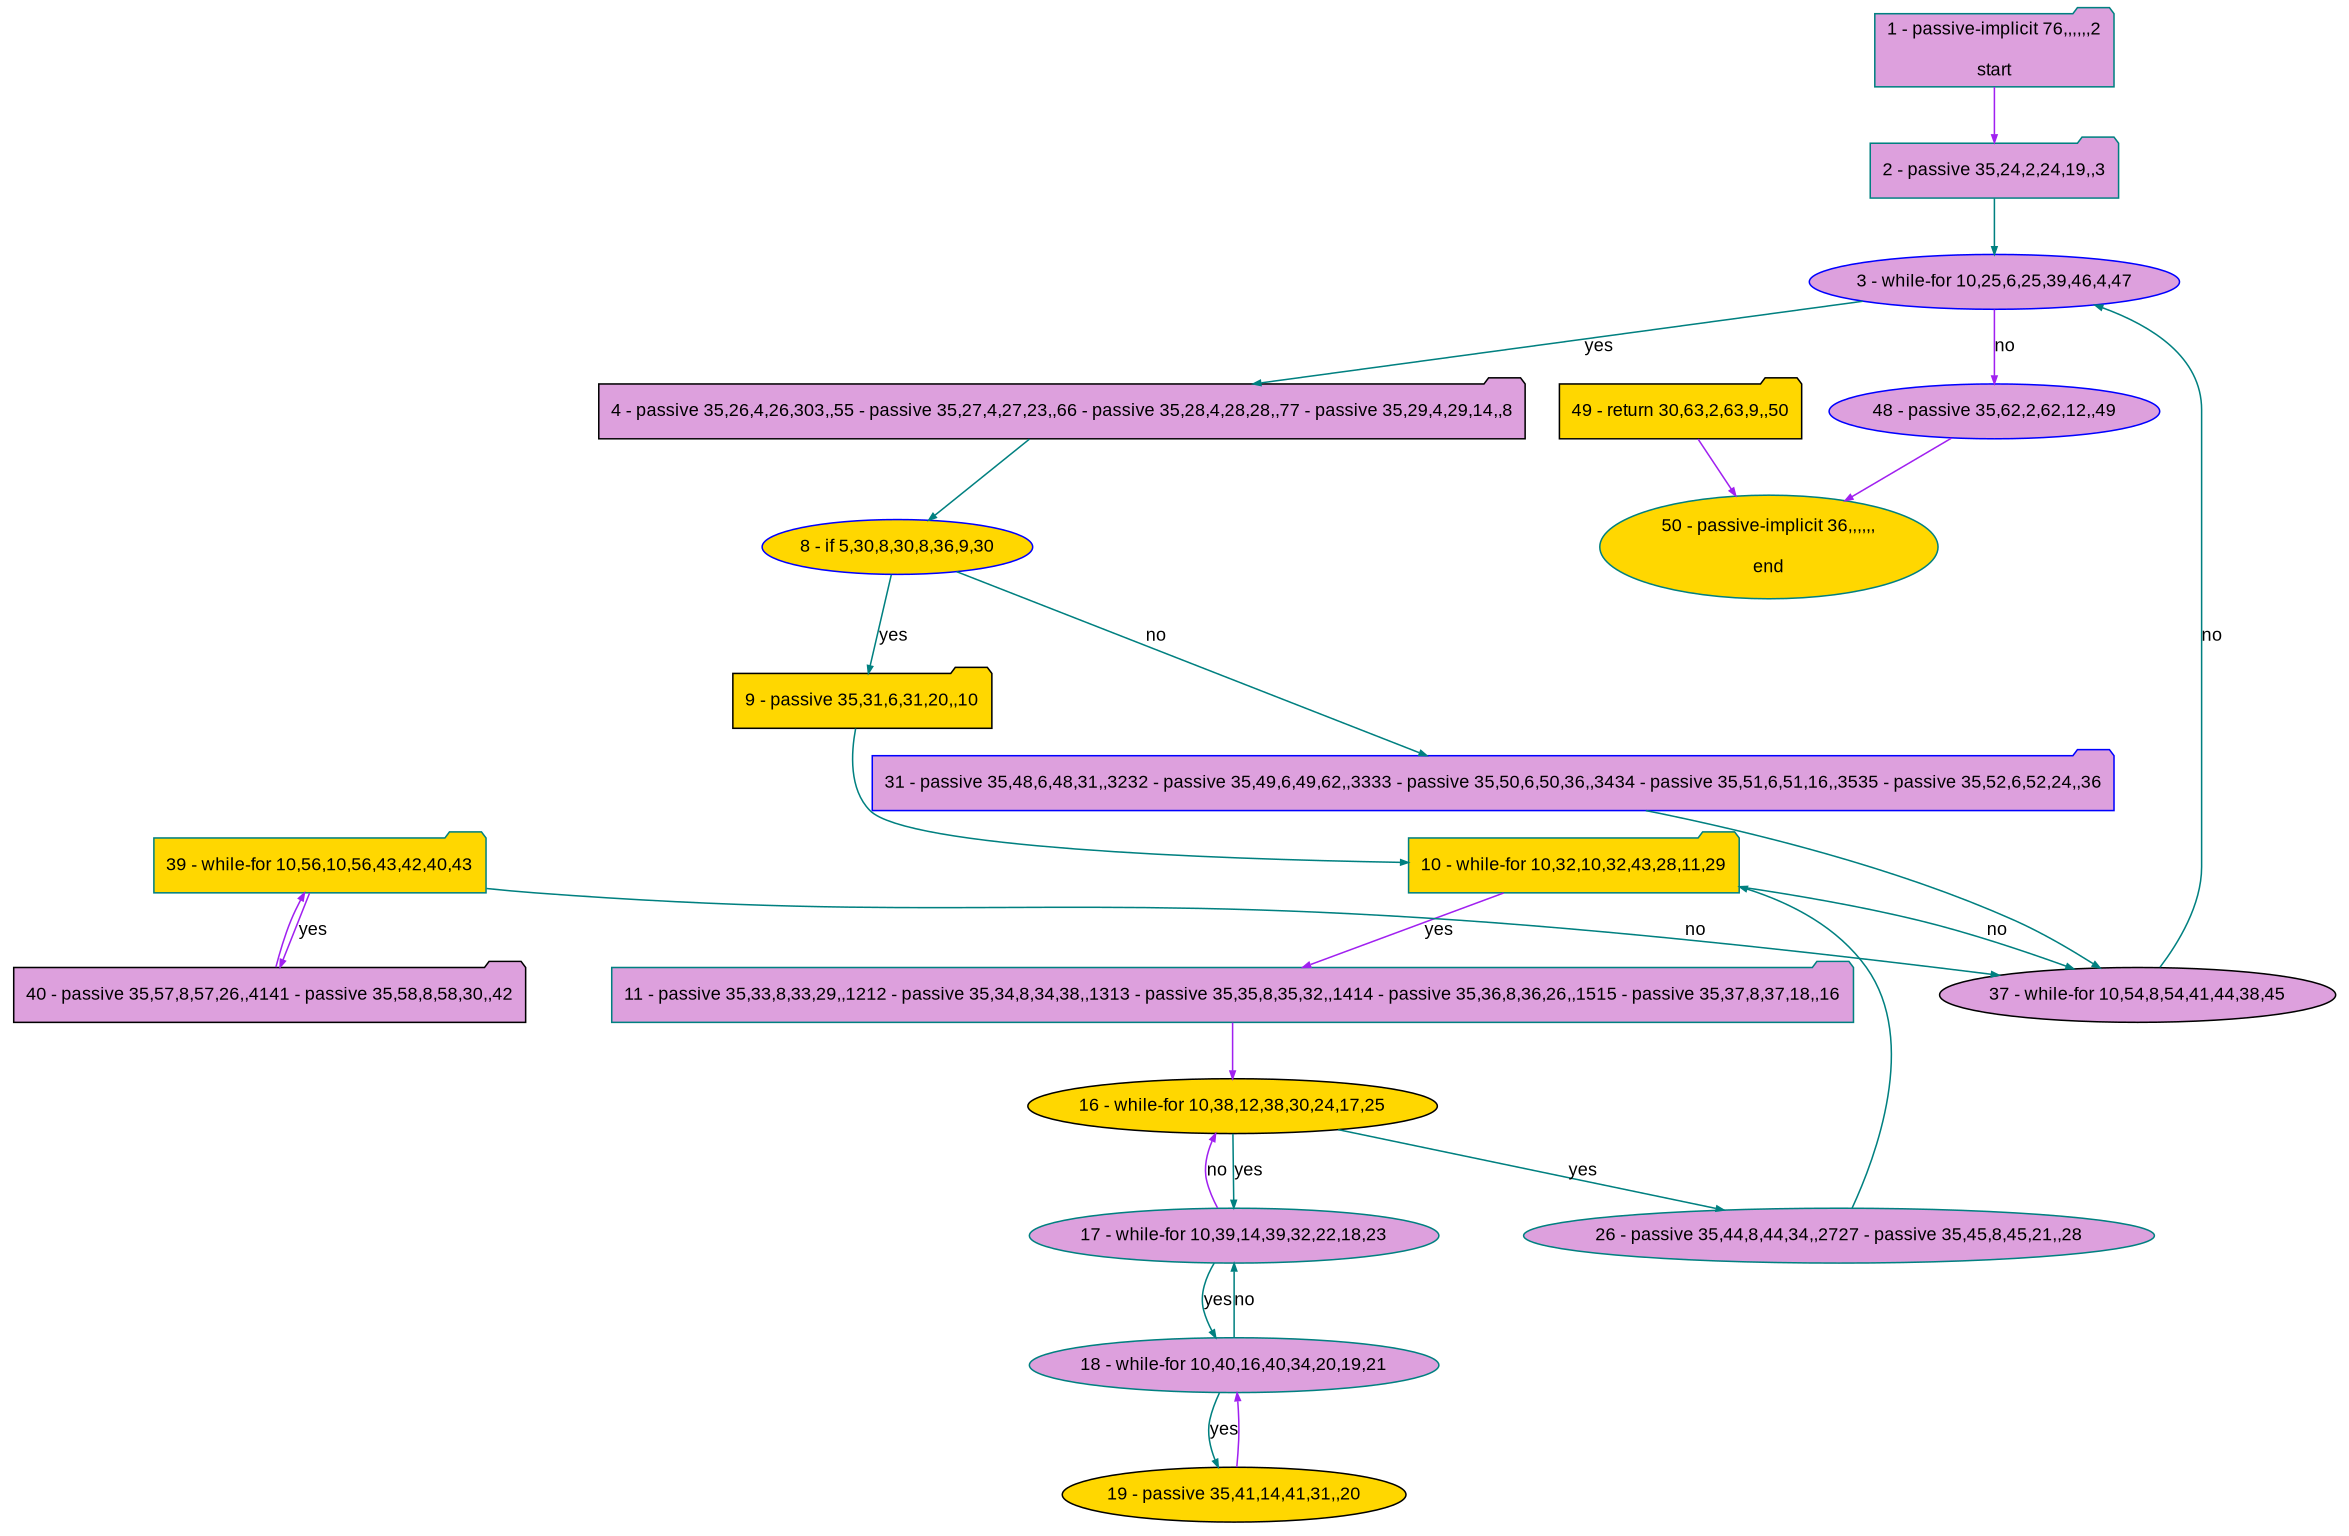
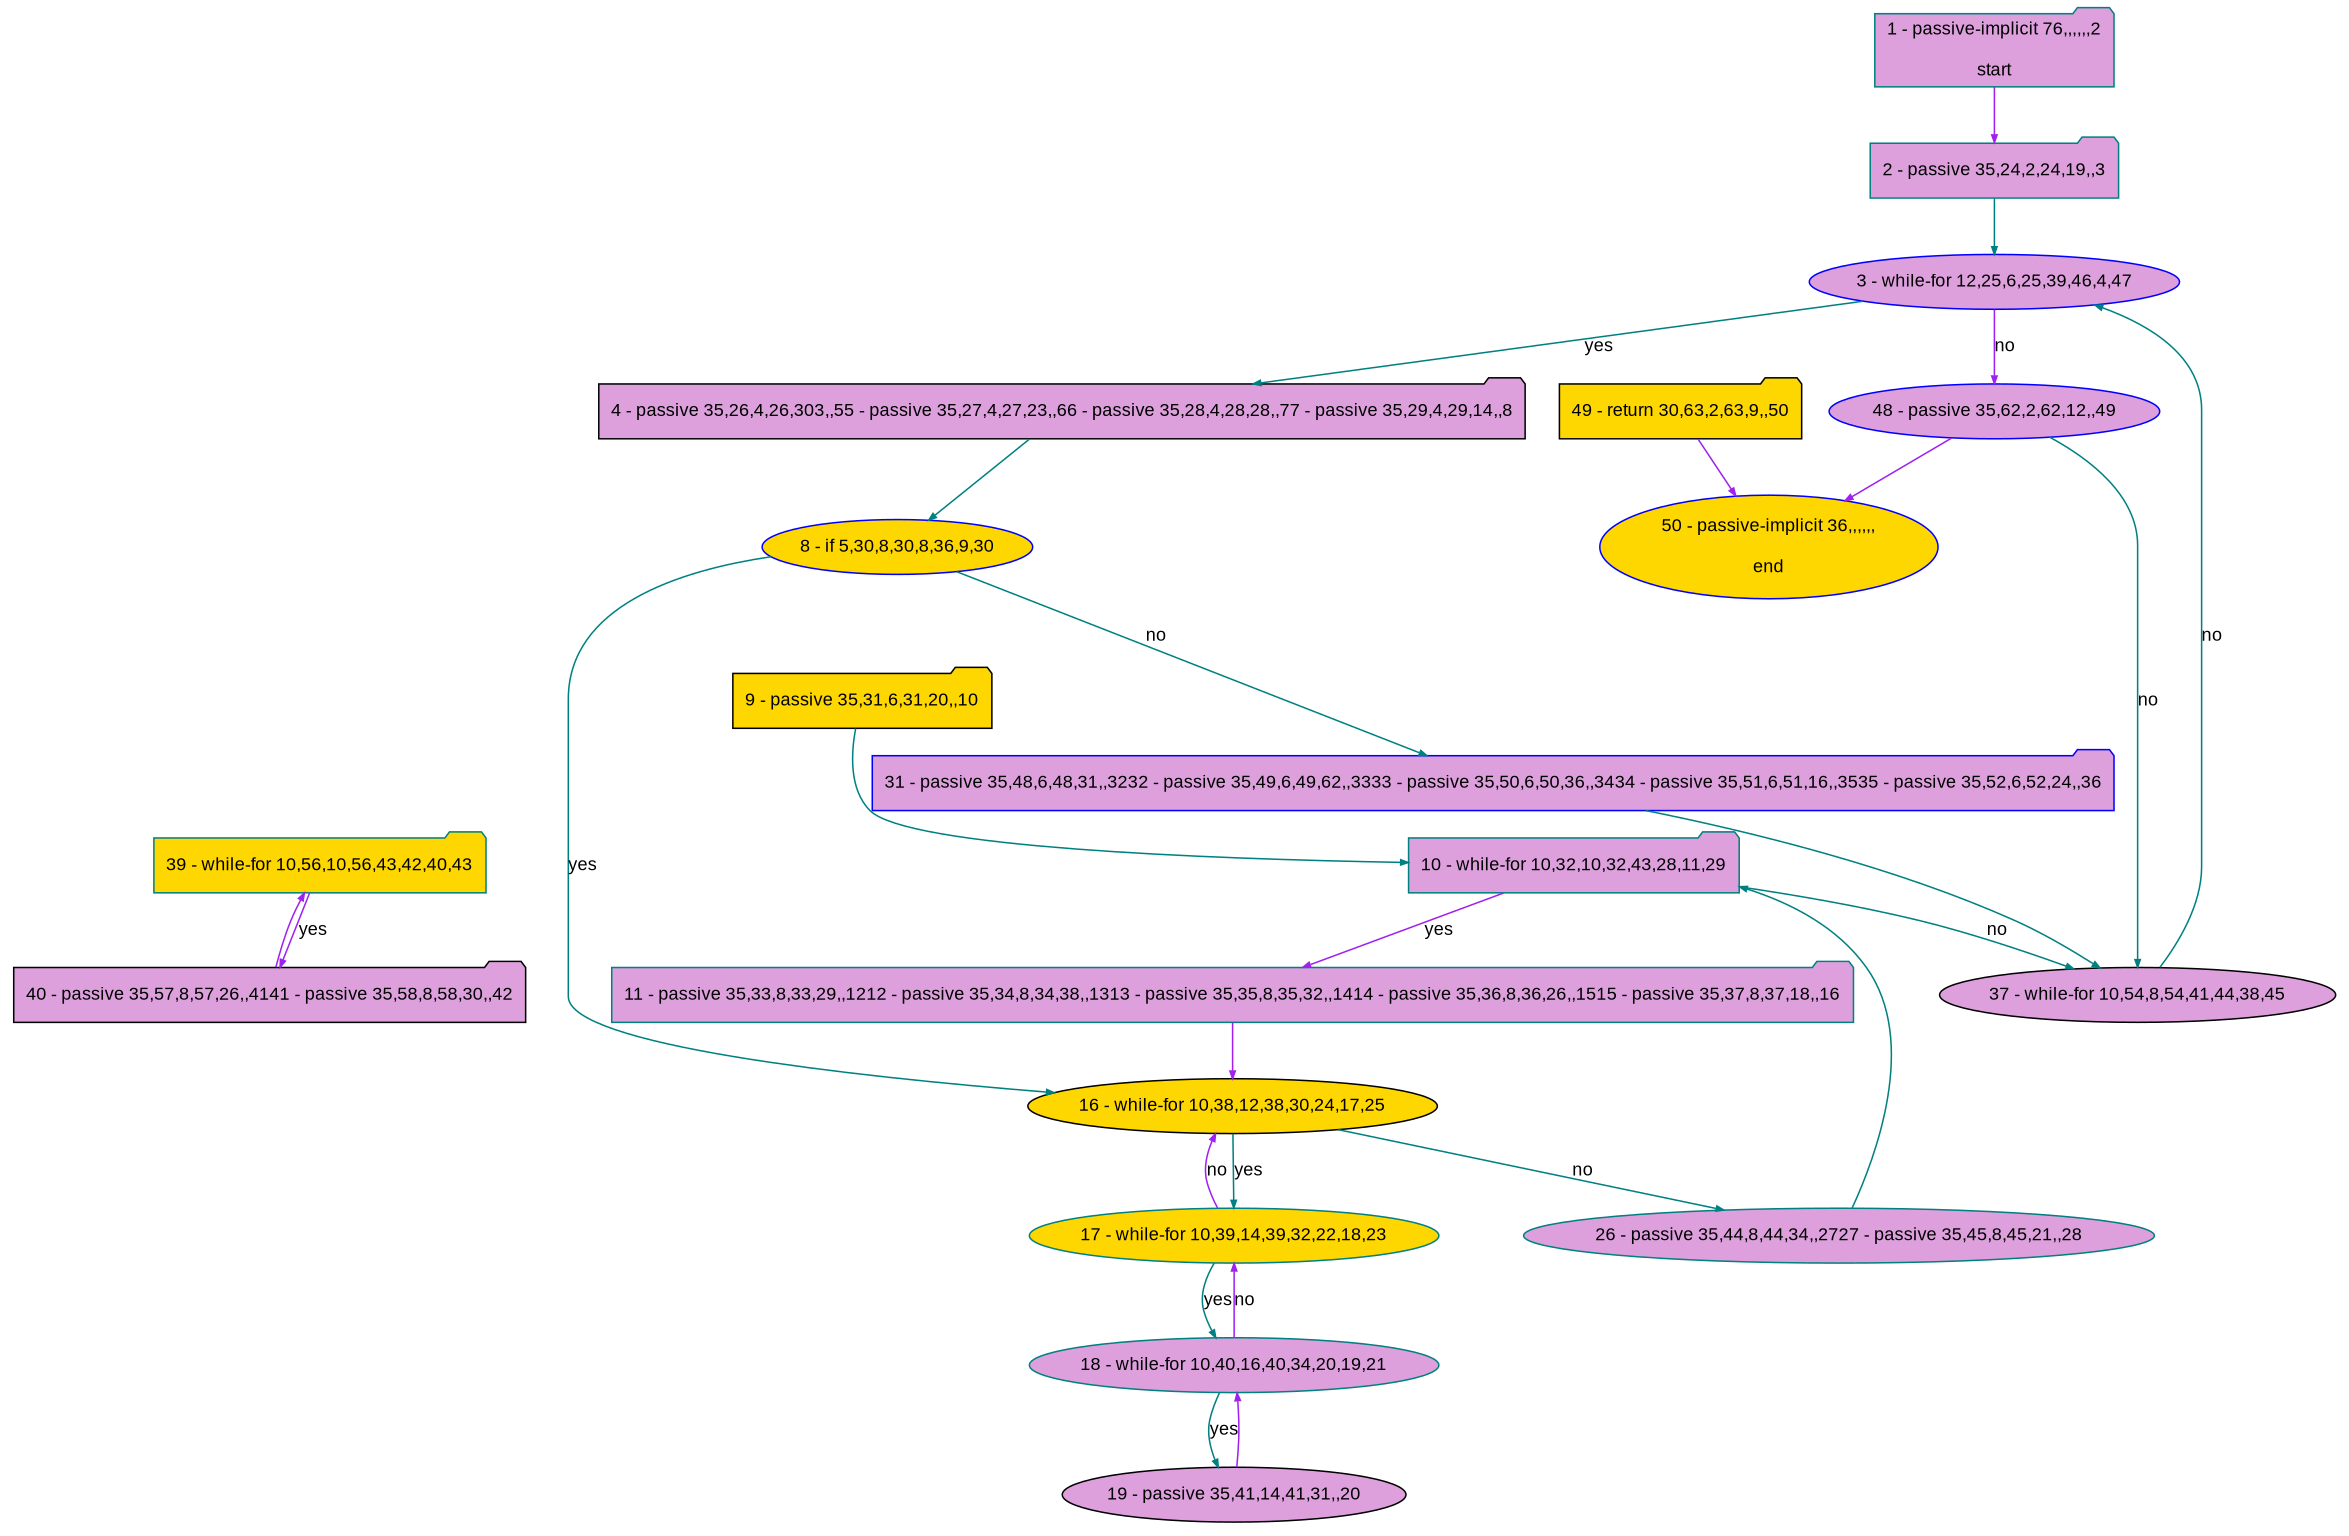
node "3 - while-for 10,25,6,25,39,46,4,47": label "3 - while-for 10,25,6,25,39,46,4,47" -> "3 - while-for 12,25,6,25,39,46,4,47"
node "50 - passive-implicit 36,,,,,, end": color teal -> blue
edge "8 - if 5,30,8,30,8,36,9,30" -> "9 - passive 35,31,6,31,20,,10": now "8 - if 5,30,8,30,8,36,9,30" -> "16 - while-for 10,38,12,38,30,24,17,25"
node "10 - while-for 10,32,10,32,43,28,11,29": fillcolor gold -> plum
edge "39 - while-for 10,56,10,56,43,42,40,43" -> "37 - while-for 10,54,8,54,41,44,38,45": now "48 - passive 35,62,2,62,12,,49" -> "37 - while-for 10,54,8,54,41,44,38,45"
edge "16 - while-for 10,38,12,38,30,24,17,25" -> "26 - passive 35,44,8,44,34,,2727 - passive 35,45,8,45,21,,28": label "yes" -> "no"
node "17 - while-for 10,39,14,39,32,22,18,23": fillcolor plum -> gold
edge "18 - while-for 10,40,16,40,34,20,19,21" -> "17 - while-for 10,39,14,39,32,22,18,23": color teal -> purple
node "19 - passive 35,41,14,41,31,,20": fillcolor gold -> plum
